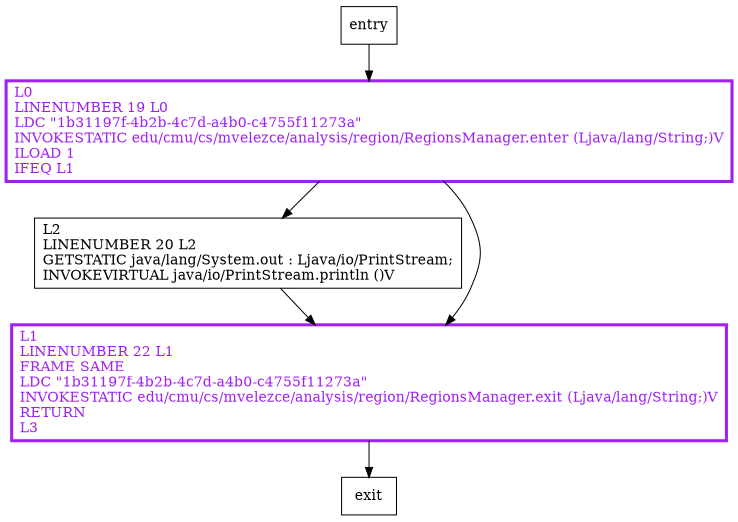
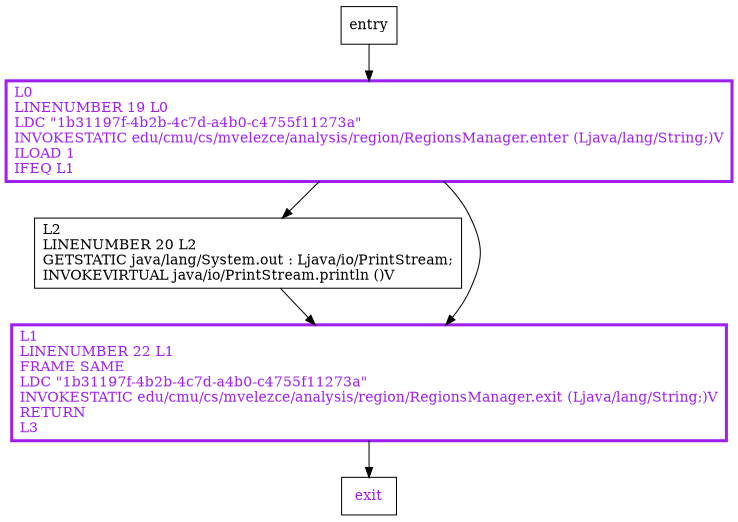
node "exit": fontcolor black -> purple
